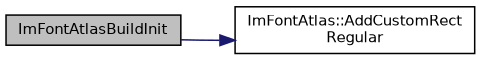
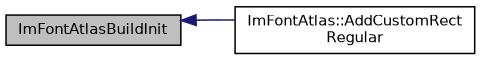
edge "ImFontAtlasBuildInit" -> "ImFontAtlas::AddCustomRect Regular": reversed
